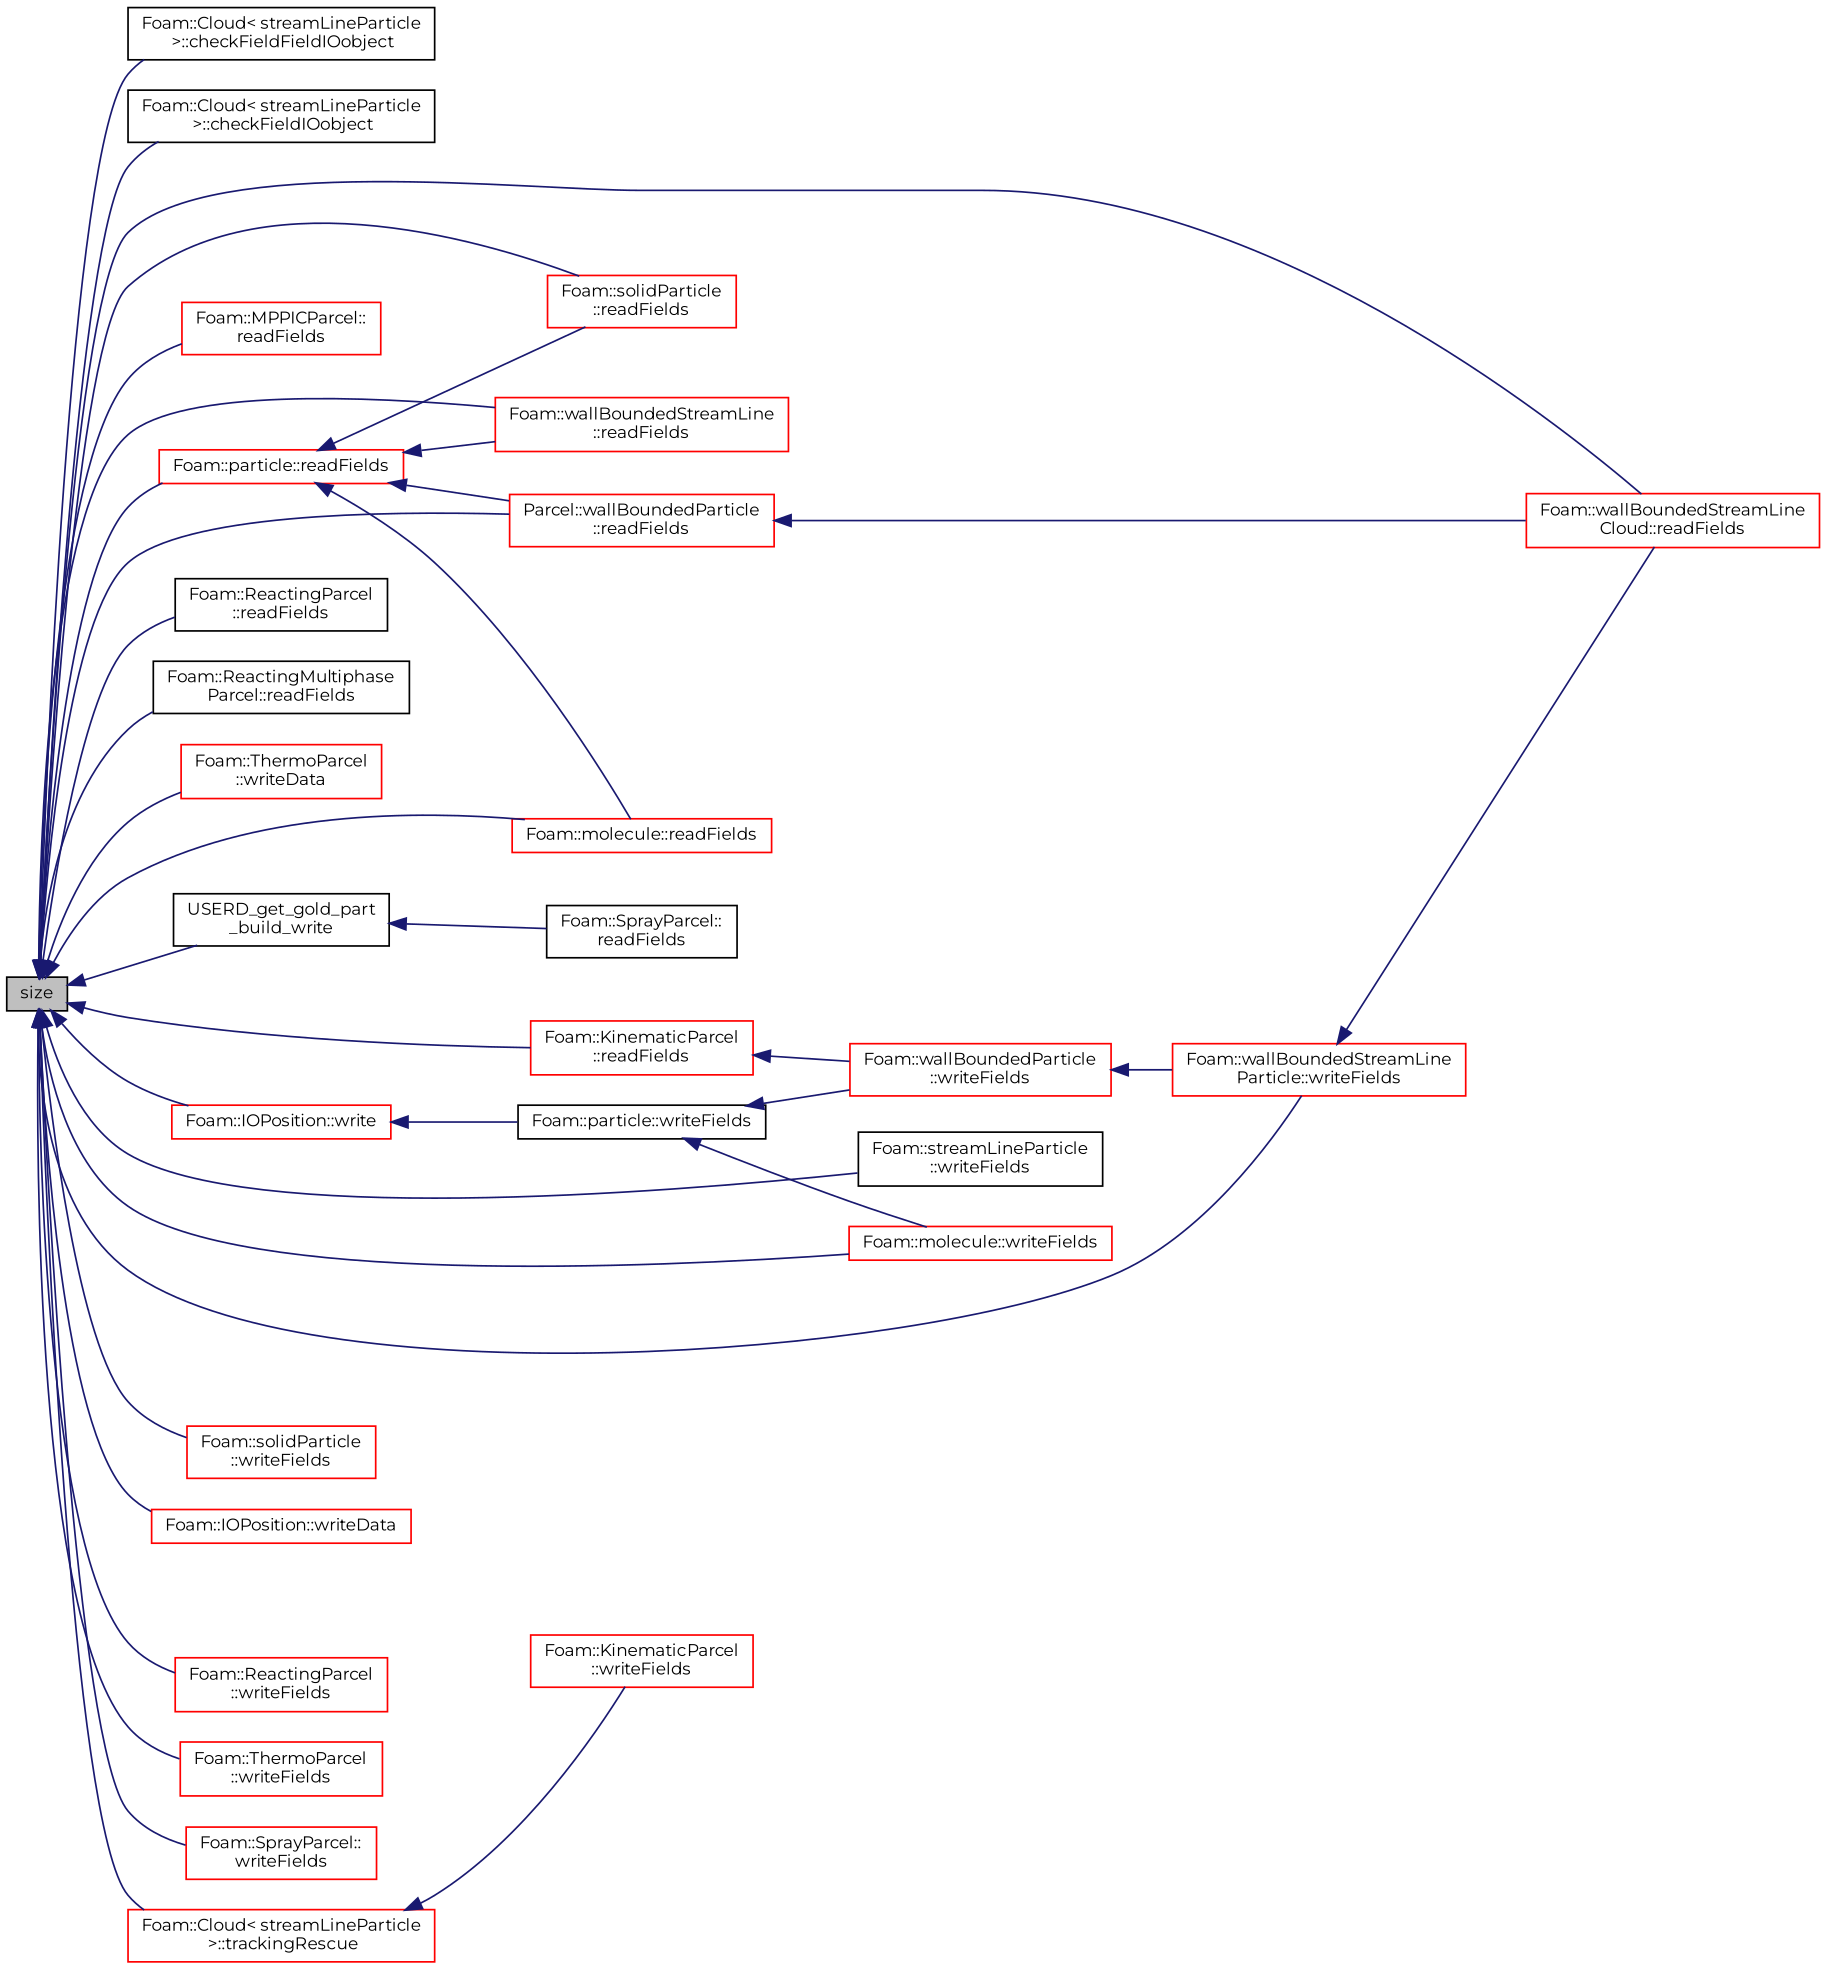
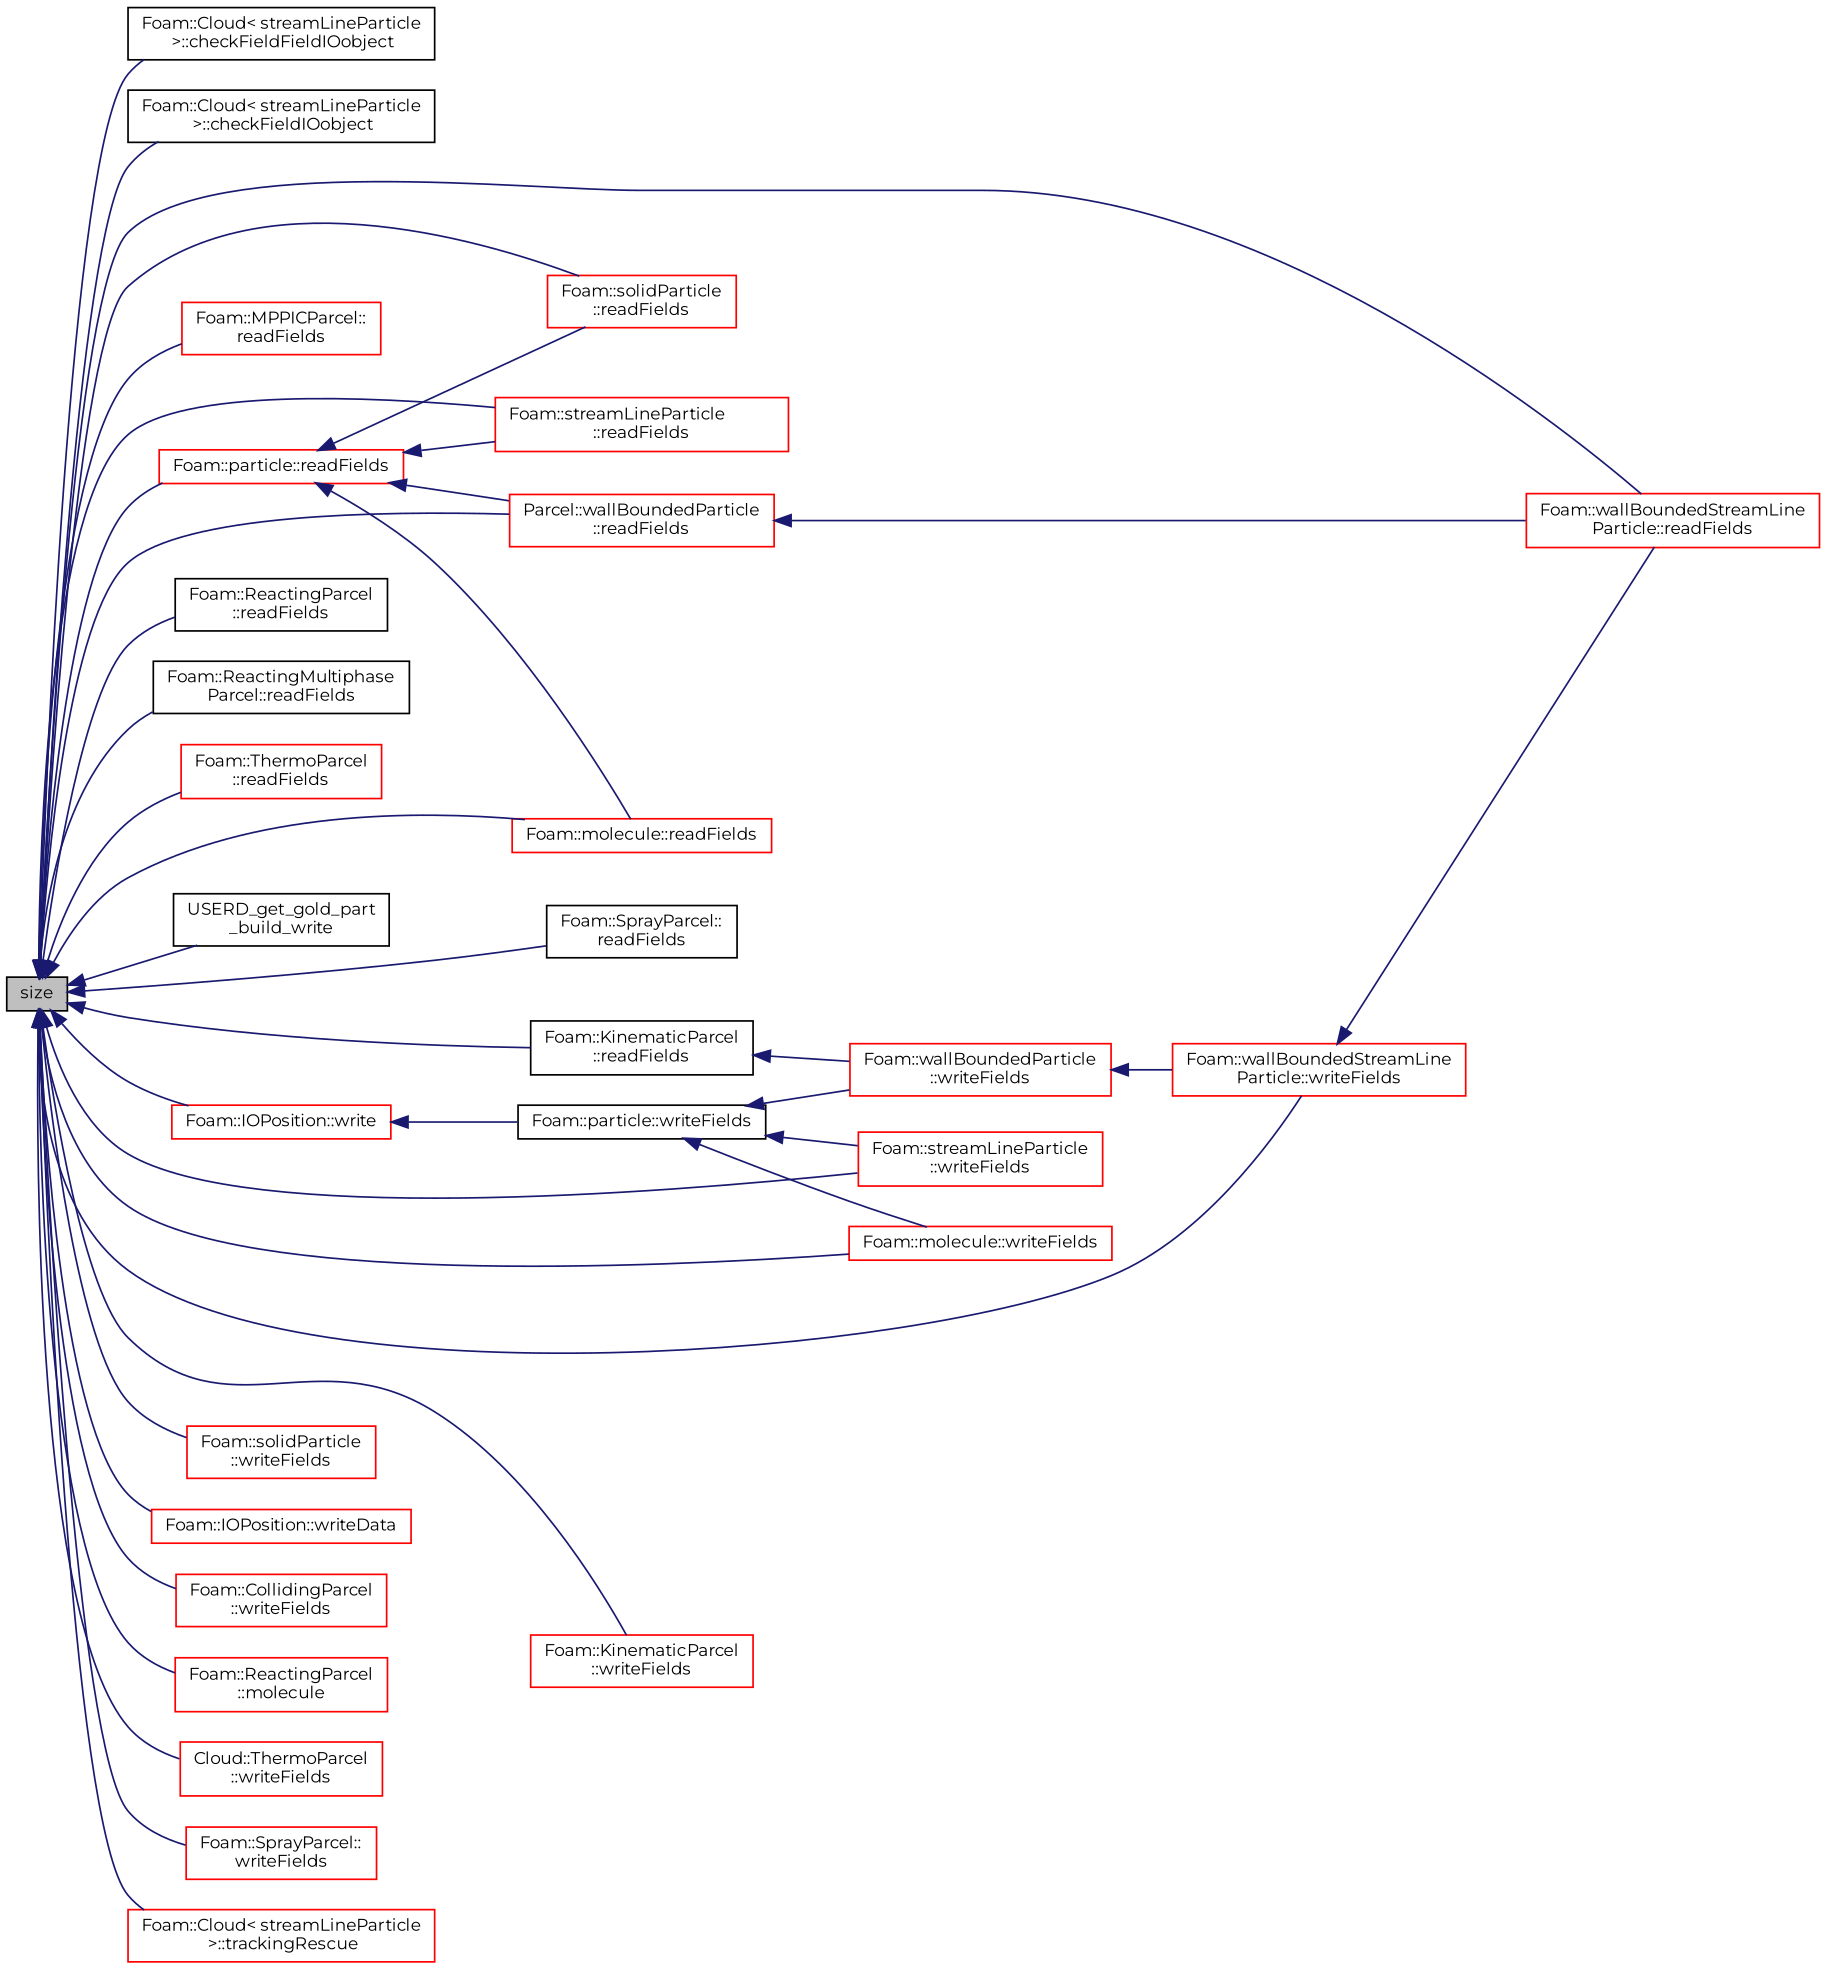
node "Foam::wallBoundedStreamLine ::readFields": label "Foam::wallBoundedStreamLine ::readFields" -> "Foam::streamLineParticle ::readFields"
node "Foam::wallBoundedStreamLine Cloud::readFields": label "Foam::wallBoundedStreamLine Cloud::readFields" -> "Foam::wallBoundedStreamLine Particle::readFields"
node "Foam::ThermoParcel ::writeData": label "Foam::ThermoParcel ::writeData" -> "Foam::ThermoParcel ::readFields"
edge "Foam::SprayParcel:: readFields" -> "USERD_get_gold_part _build_write": now "Foam::SprayParcel:: readFields" -> "size"
node "Foam::KinematicParcel ::readFields": color red -> black
edge "Foam::streamLineParticle ::writeFields" -> "Foam::particle::writeFields": added
node "Foam::streamLineParticle ::writeFields": color black -> red
node "Foam::CollidingParcel ::writeFields": added
node "Foam::ReactingParcel ::writeFields": label "Foam::ReactingParcel ::writeFields" -> "Foam::ReactingParcel ::molecule"
node "Foam::ThermoParcel ::writeFields": label "Foam::ThermoParcel ::writeFields" -> "Cloud::ThermoParcel ::writeFields"
edge "Foam::KinematicParcel ::writeFields" -> "Foam::Cloud< streamLineParticle >::trackingRescue": now "Foam::KinematicParcel ::writeFields" -> "size"
